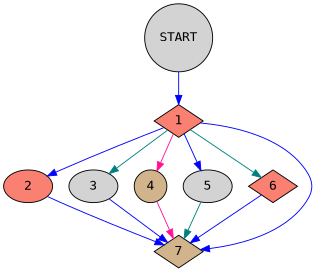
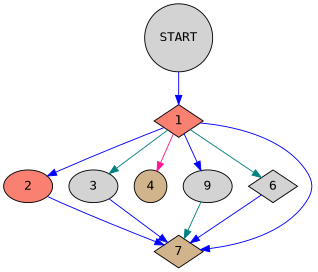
node "5": label "5" -> "9"
node "6": fillcolor salmon -> lightgrey
edge "4" -> "7": removed
